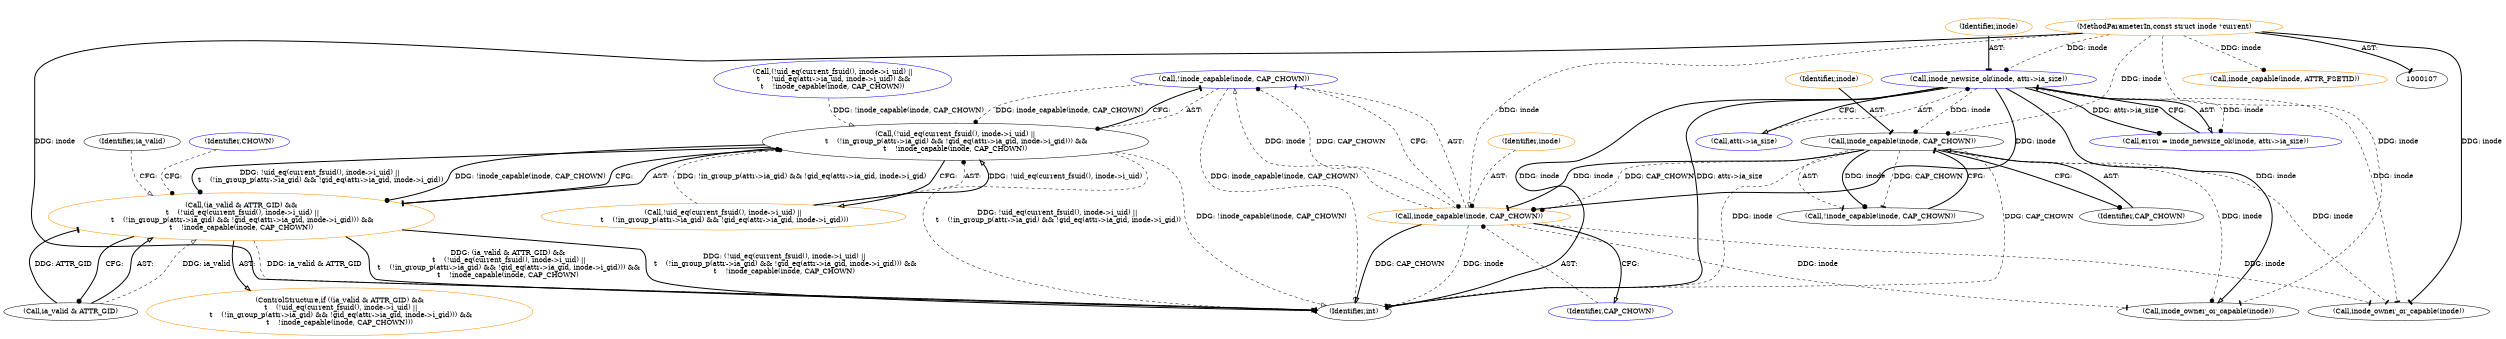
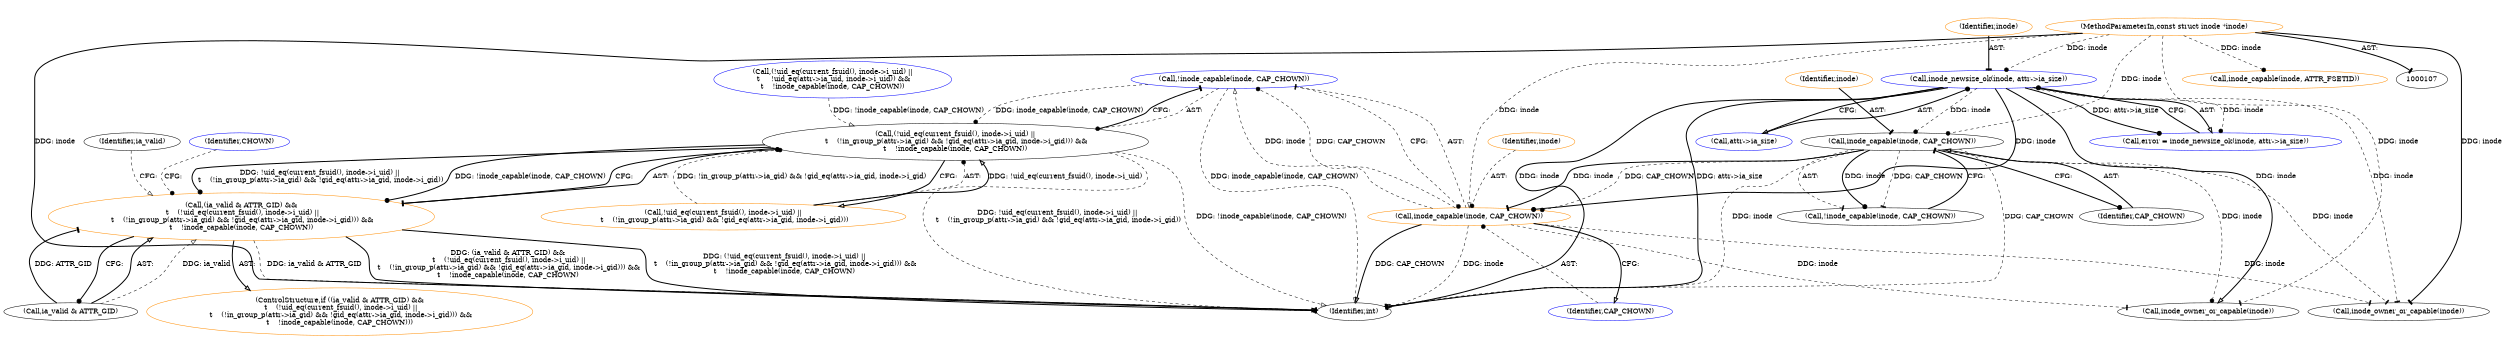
node "(MethodParameterIn,const struct inode *current)": label "(MethodParameterIn,const struct inode *current)" -> "(MethodParameterIn,const struct inode *inode)"
edge "(Call,error = inode_newsize_ok(inode, attr->ia_size))" -> "(Call,inode_newsize_ok(inode, attr->ia_size))": arrowhead tee -> dot
edge "(Call,attr->ia_size)" -> "(Call,inode_newsize_ok(inode, attr->ia_size))": style dashed -> bold
